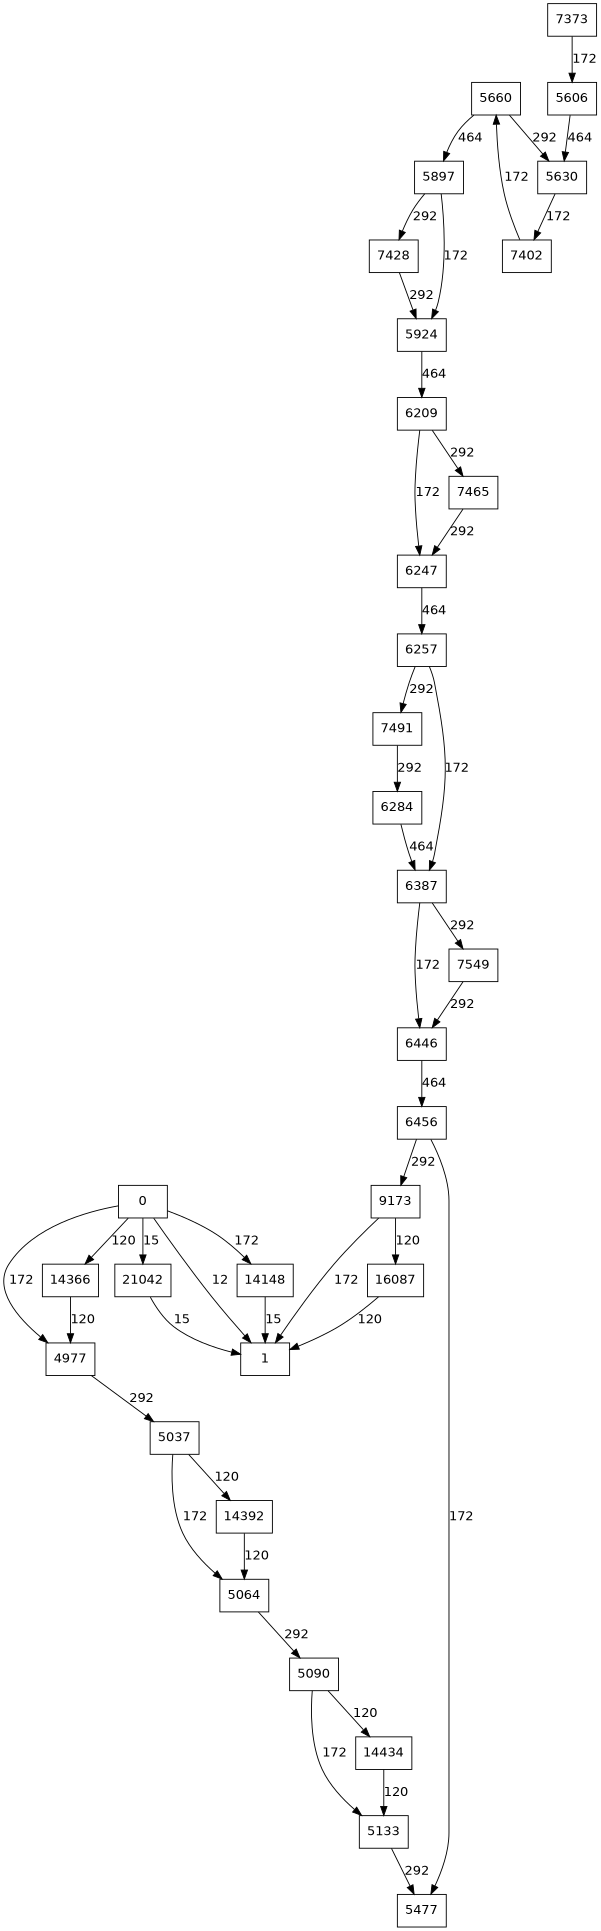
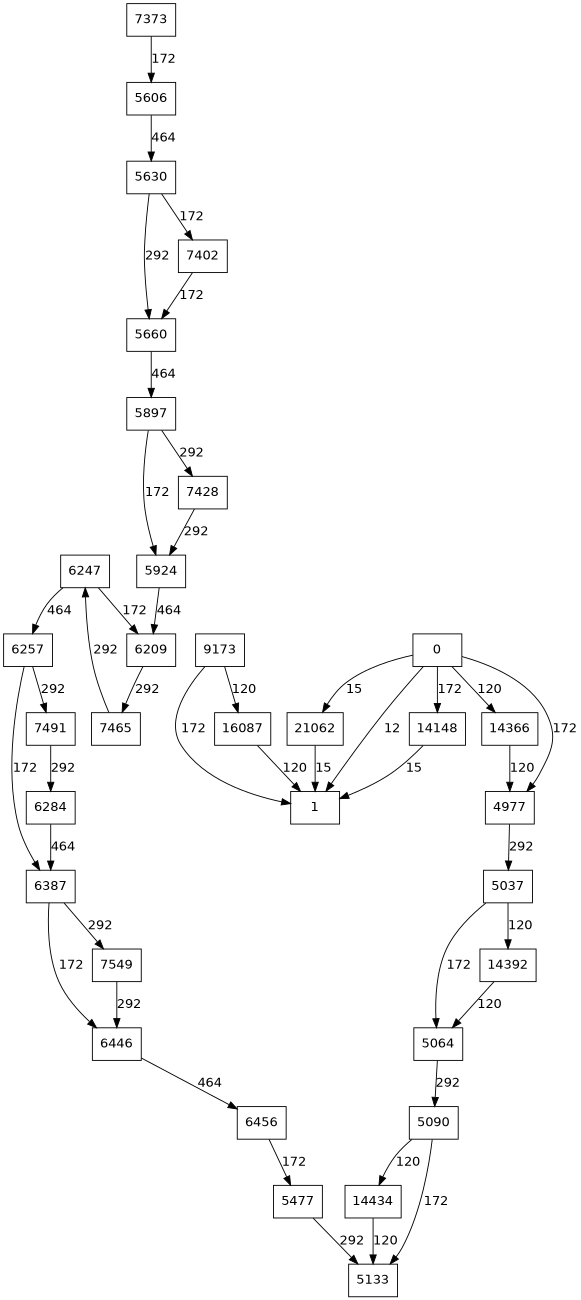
edge "5660" -> "5630": reversed
edge "6209" -> "6247": reversed
edge "6456" -> "9173": removed, label "292"
node "21042": label "21042" -> "21062"
edge "5133" -> "5477": reversed
